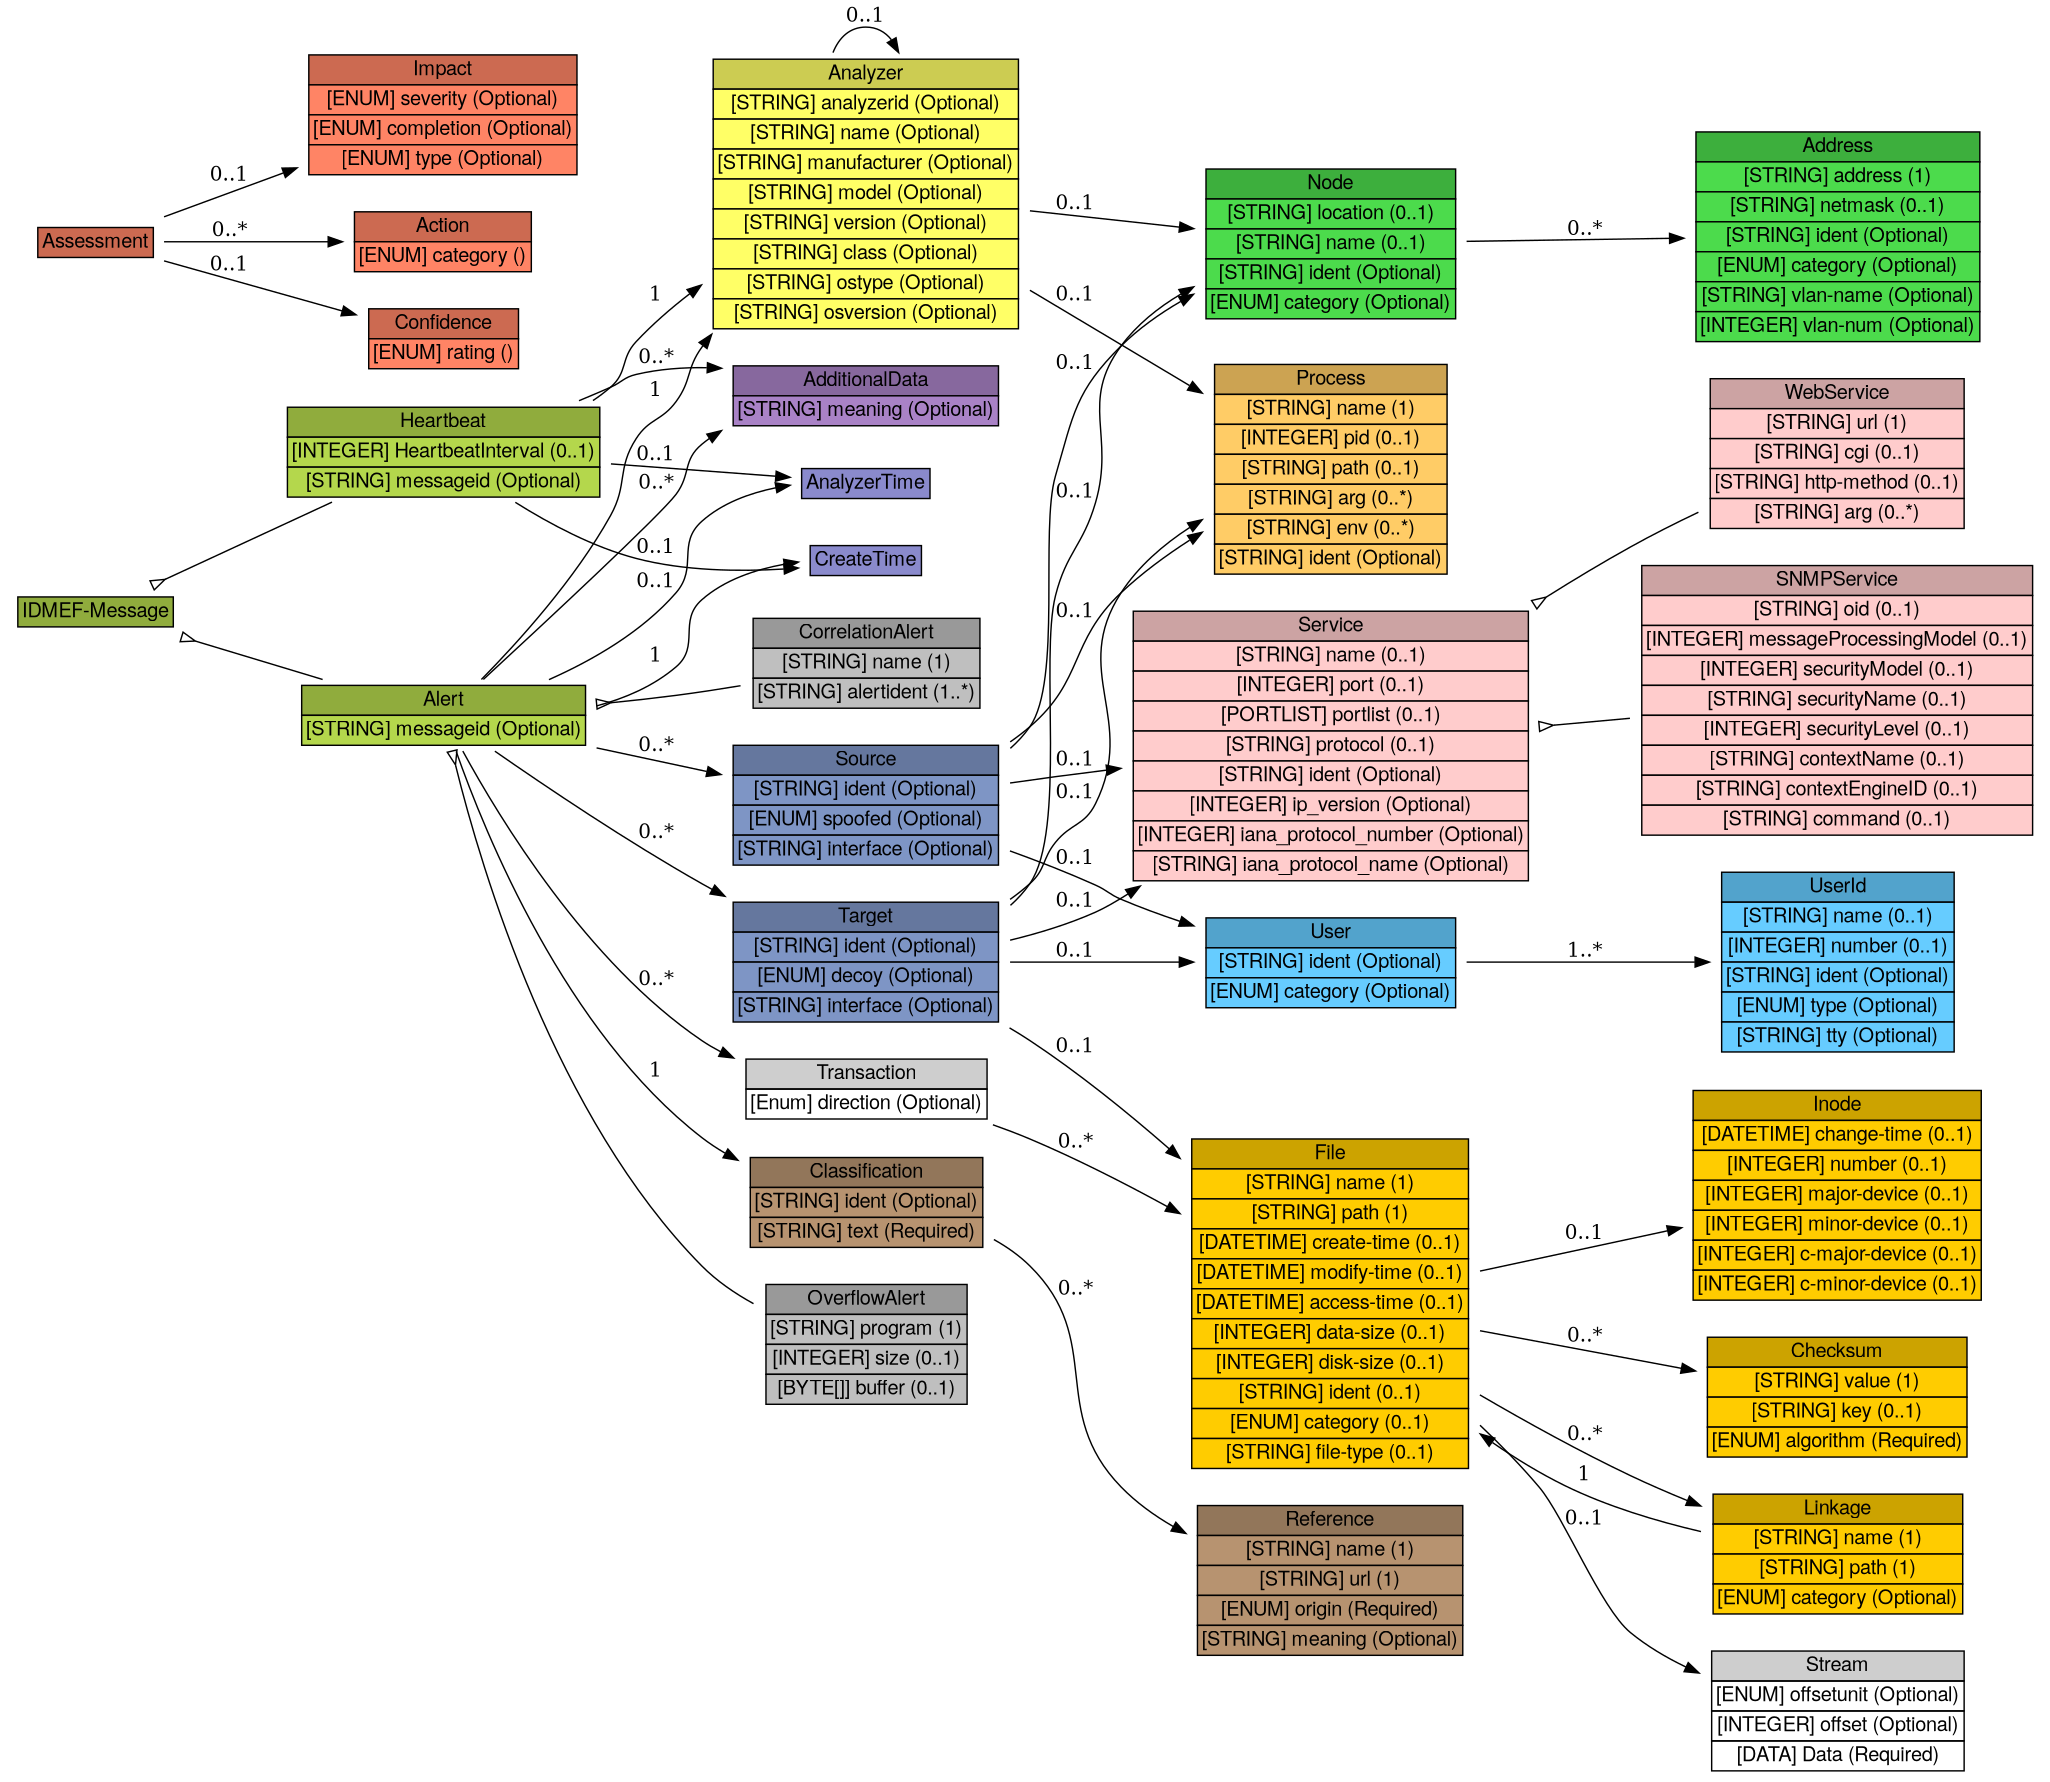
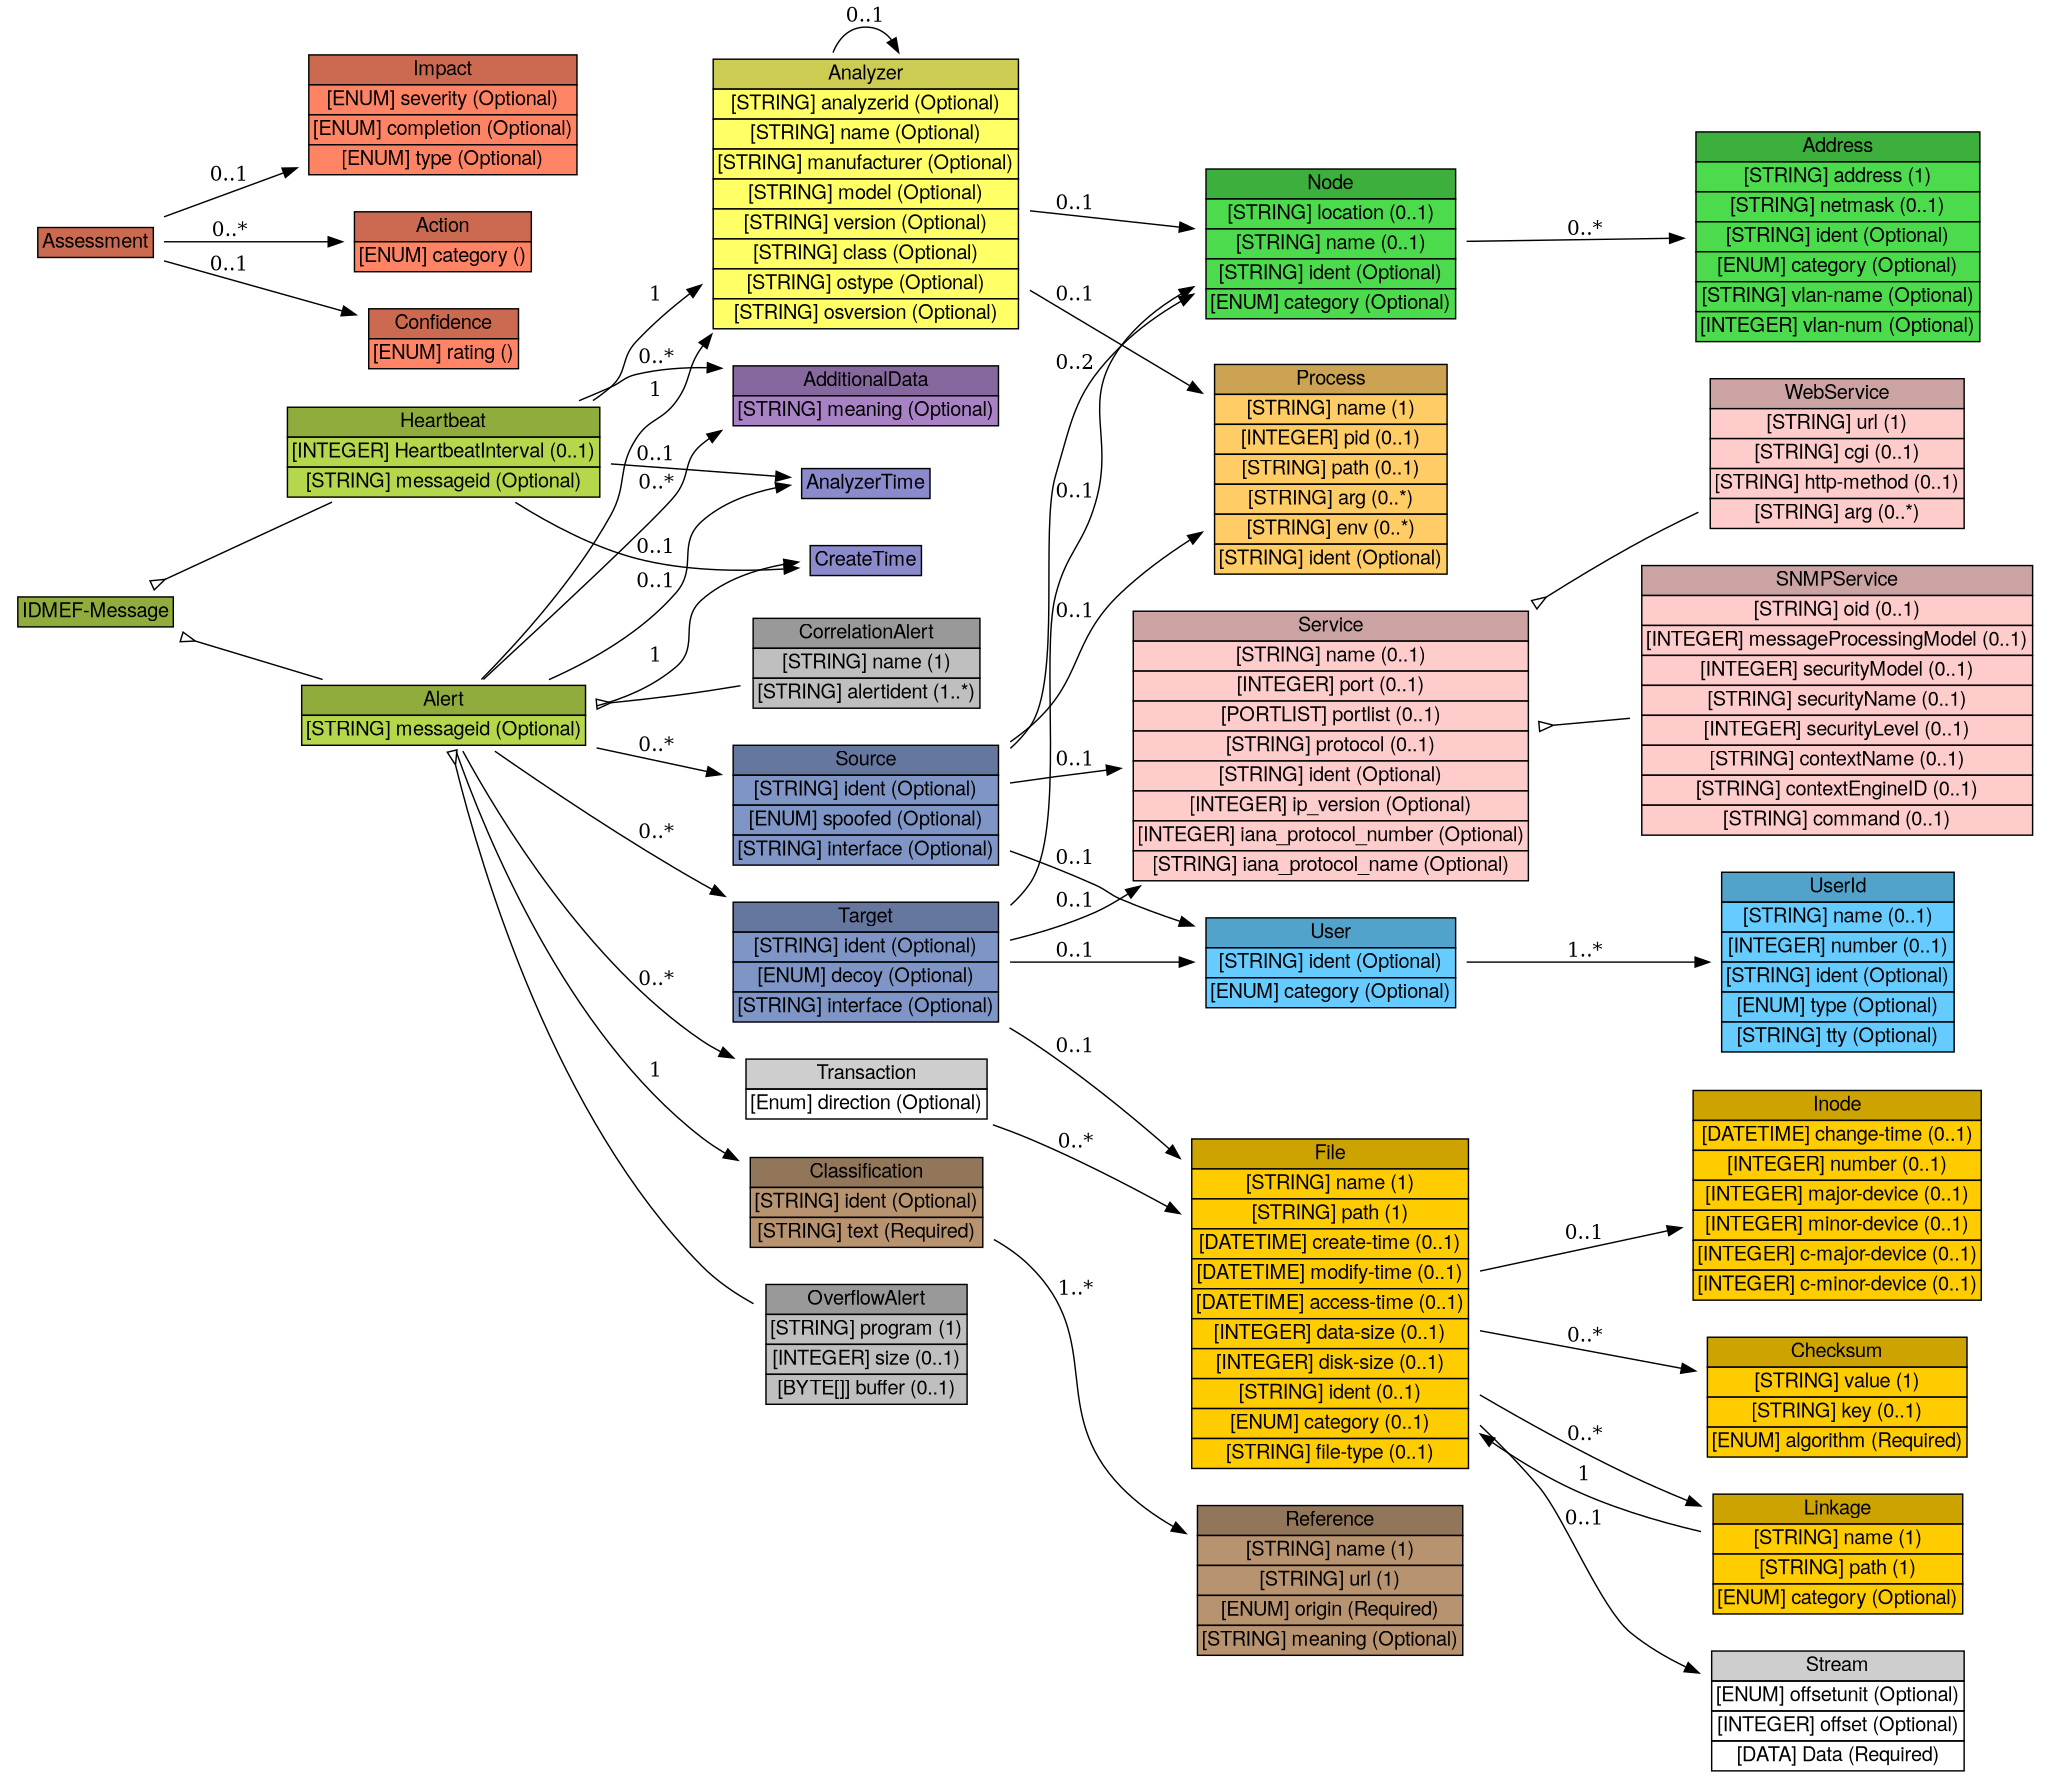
edge "Source" -> "Node": label "0..1" -> "0..2"
edge "Target" -> "Process": removed, label "0..1"
edge "Classification" -> "Reference": label "0..*" -> "1..*"
